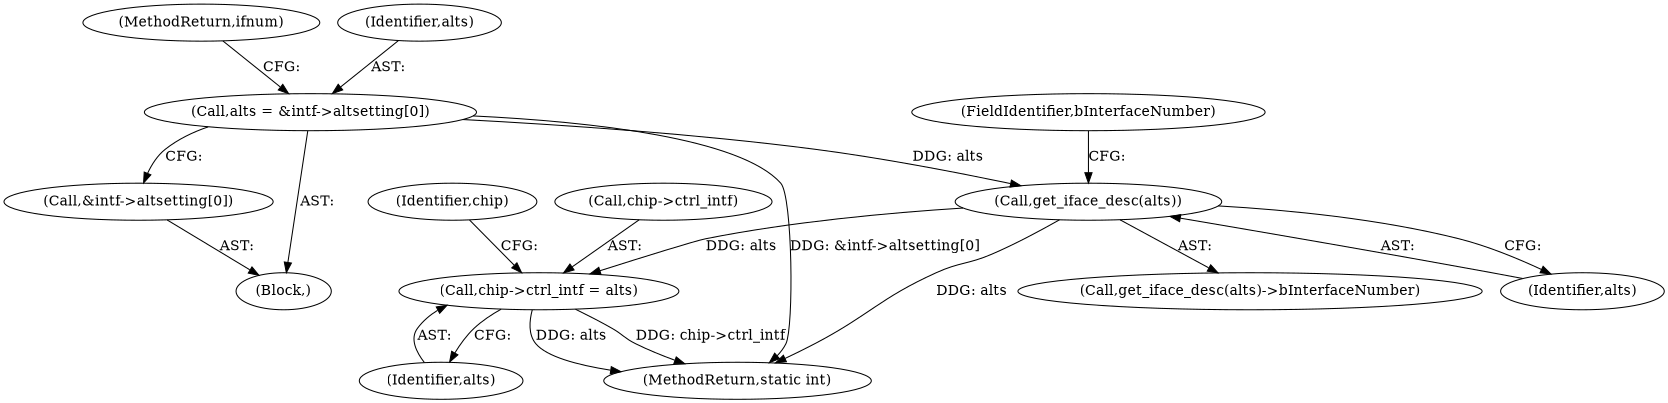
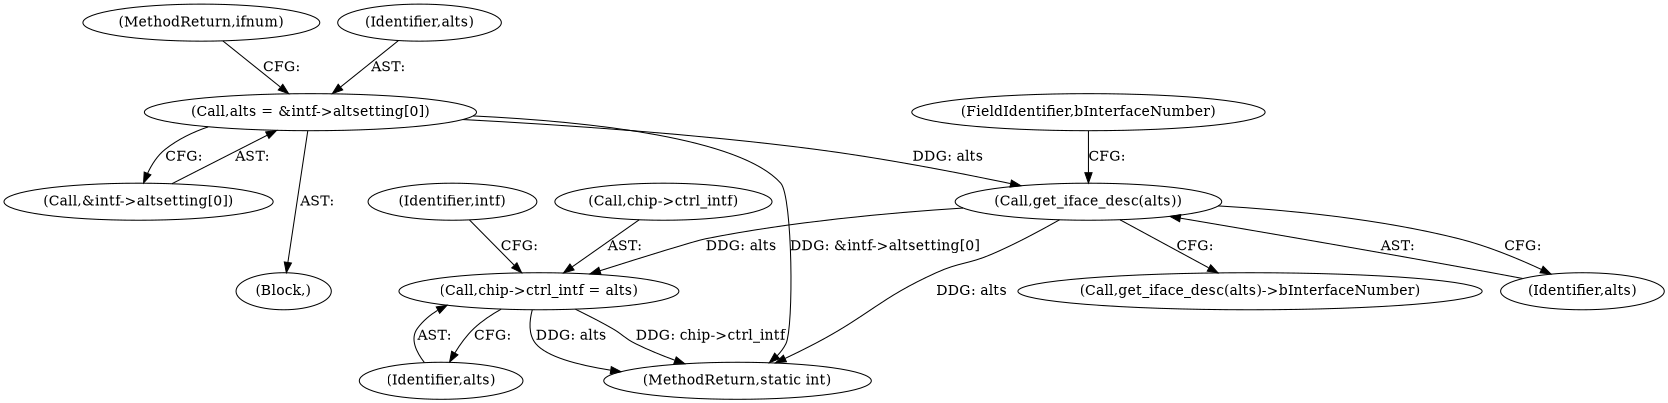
node "(Identifier,chip)": label "(Identifier,chip)" -> "(Identifier,intf)"
edge "(Call,&intf->altsetting[0])" -> "(Block,)": now "(Call,&intf->altsetting[0])" -> "(Call,alts = &intf->altsetting[0])"
edge "(Call,get_iface_desc(alts))" -> "(Call,get_iface_desc(alts)->bInterfaceNumber)": label "AST: " -> "CFG: "
